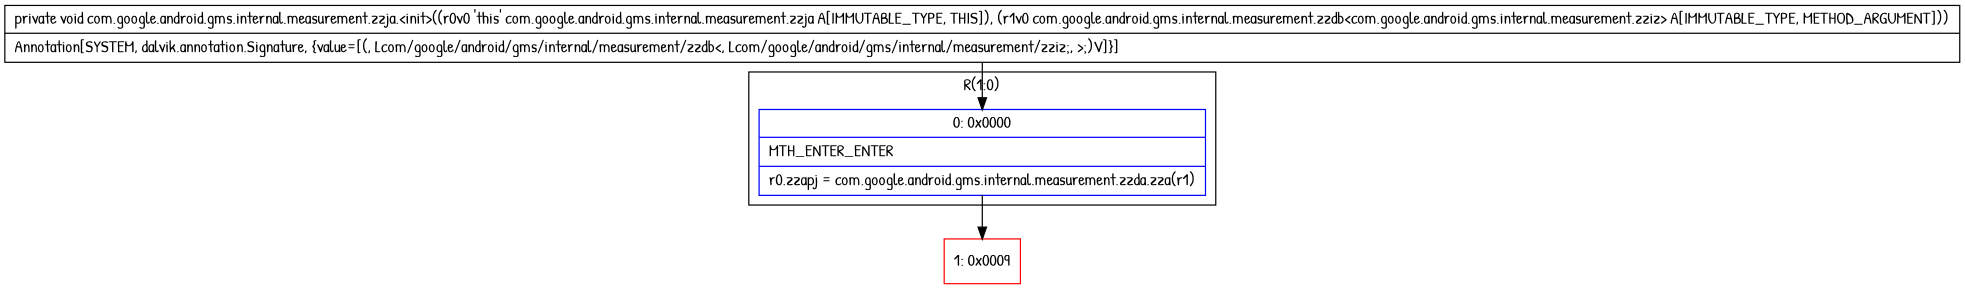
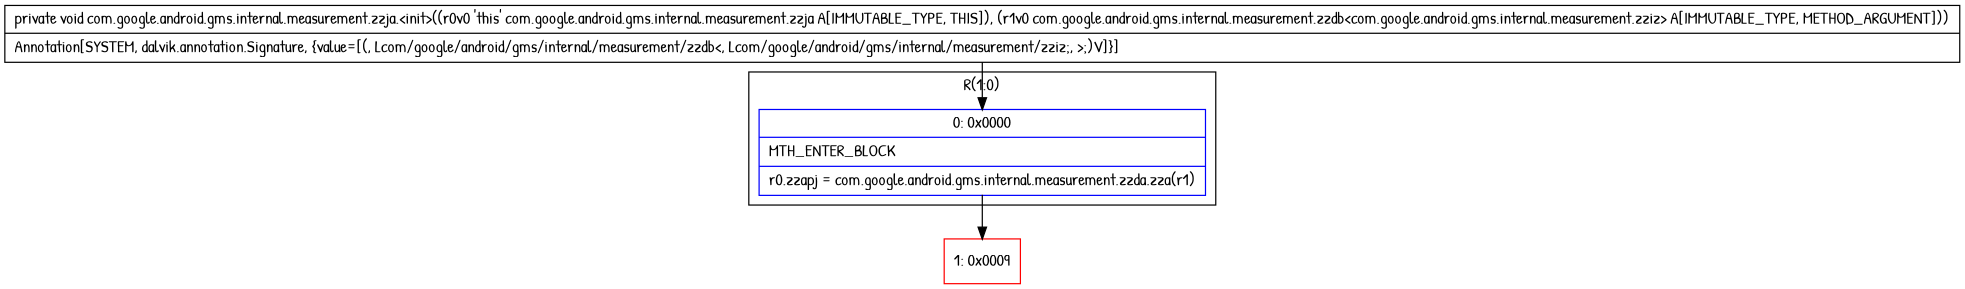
node "0: 0x0000": text "MTH_ENTER_ENTER" -> "MTH_ENTER_BLOCK"
